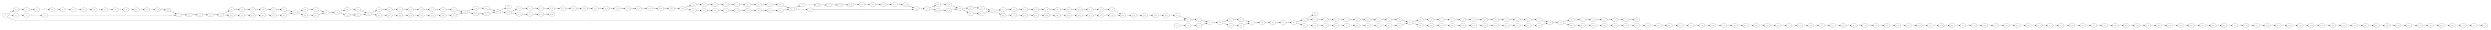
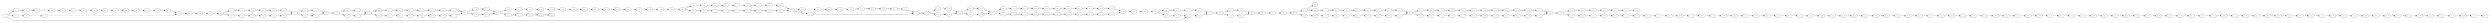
node "S268": added
edge "S130" -> "S132": now "S129" -> "S132"
